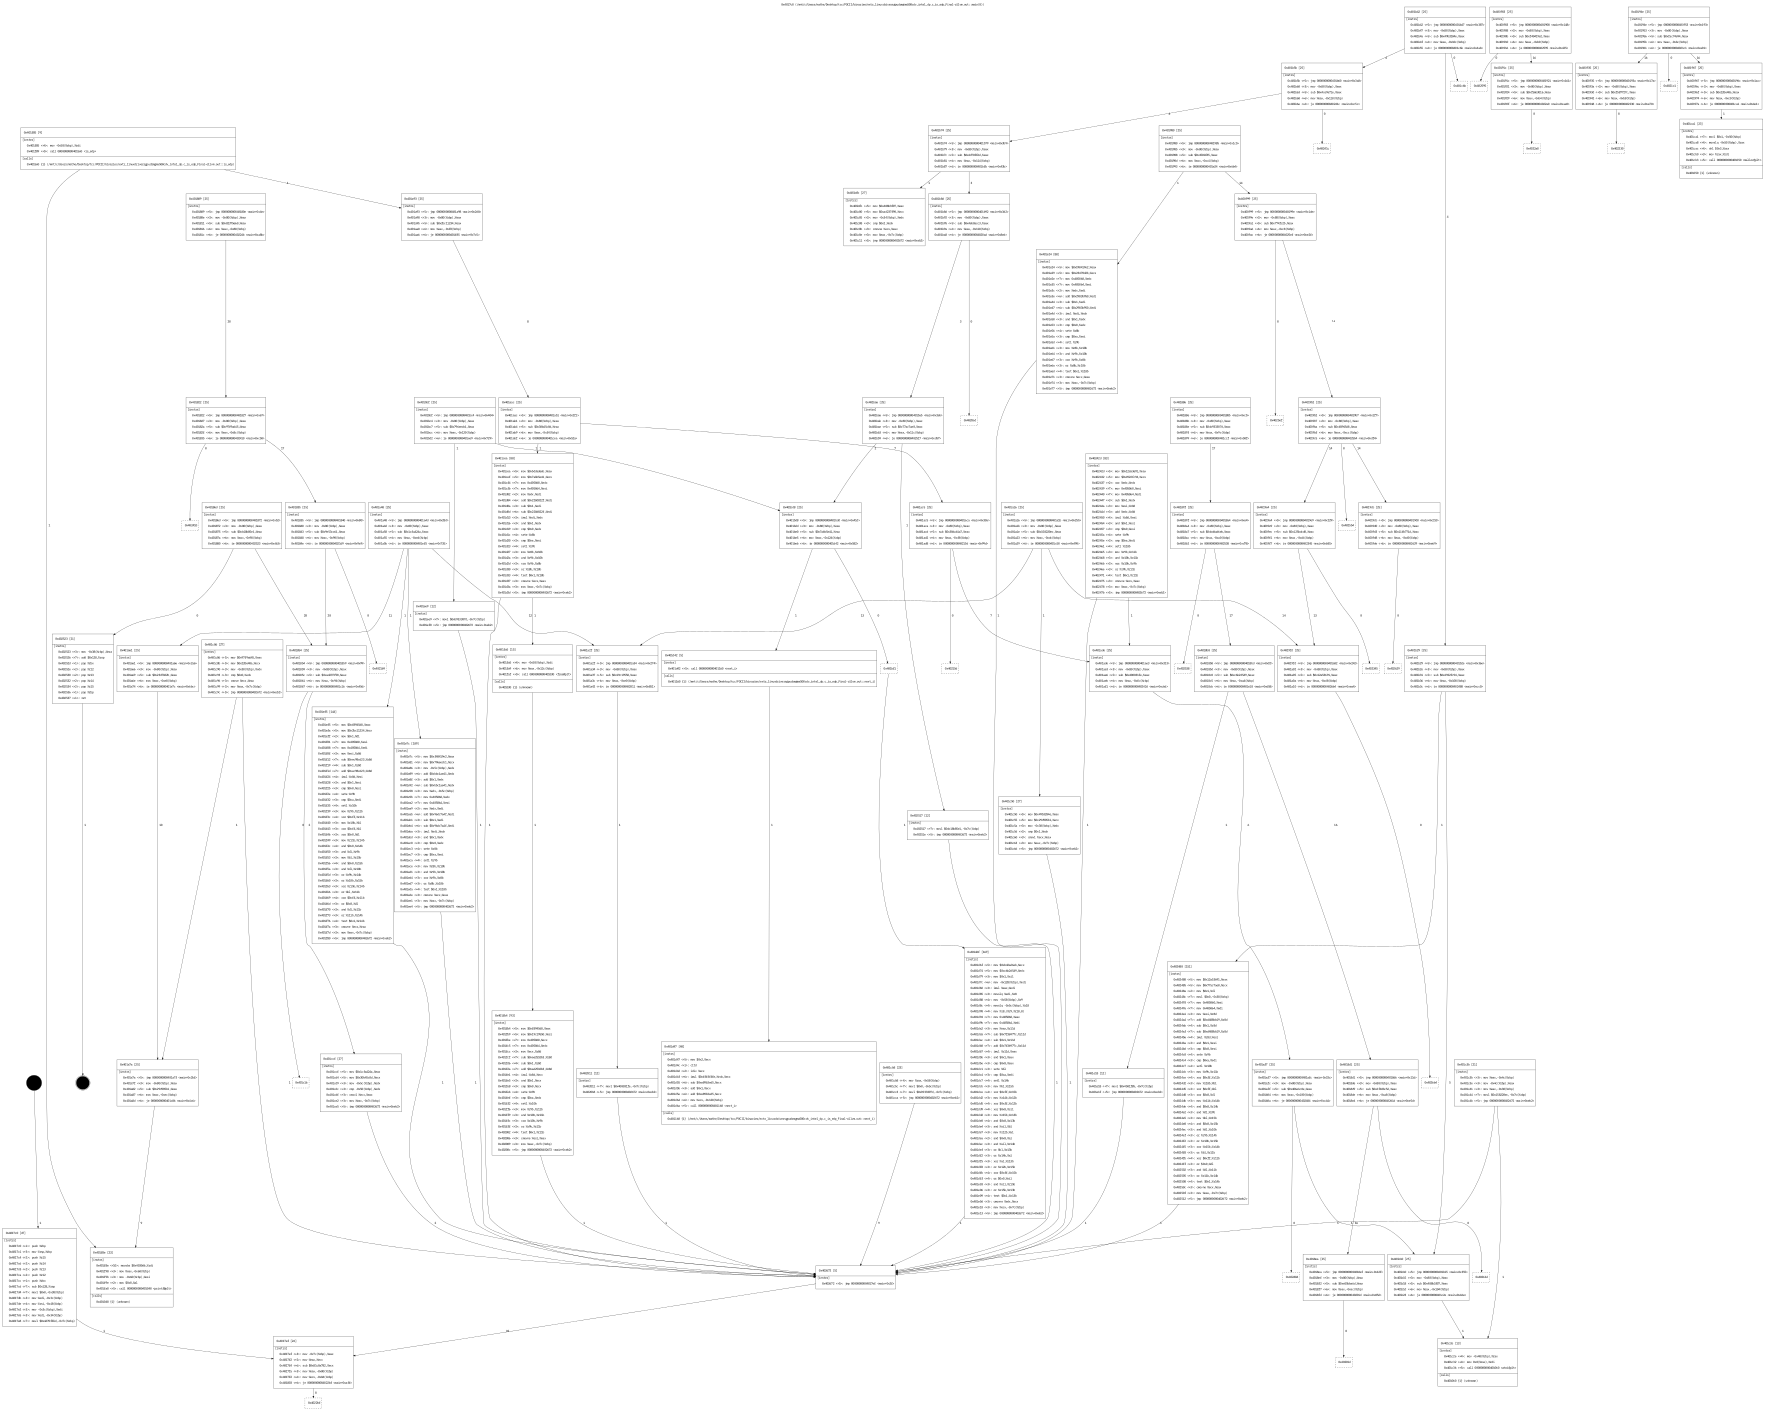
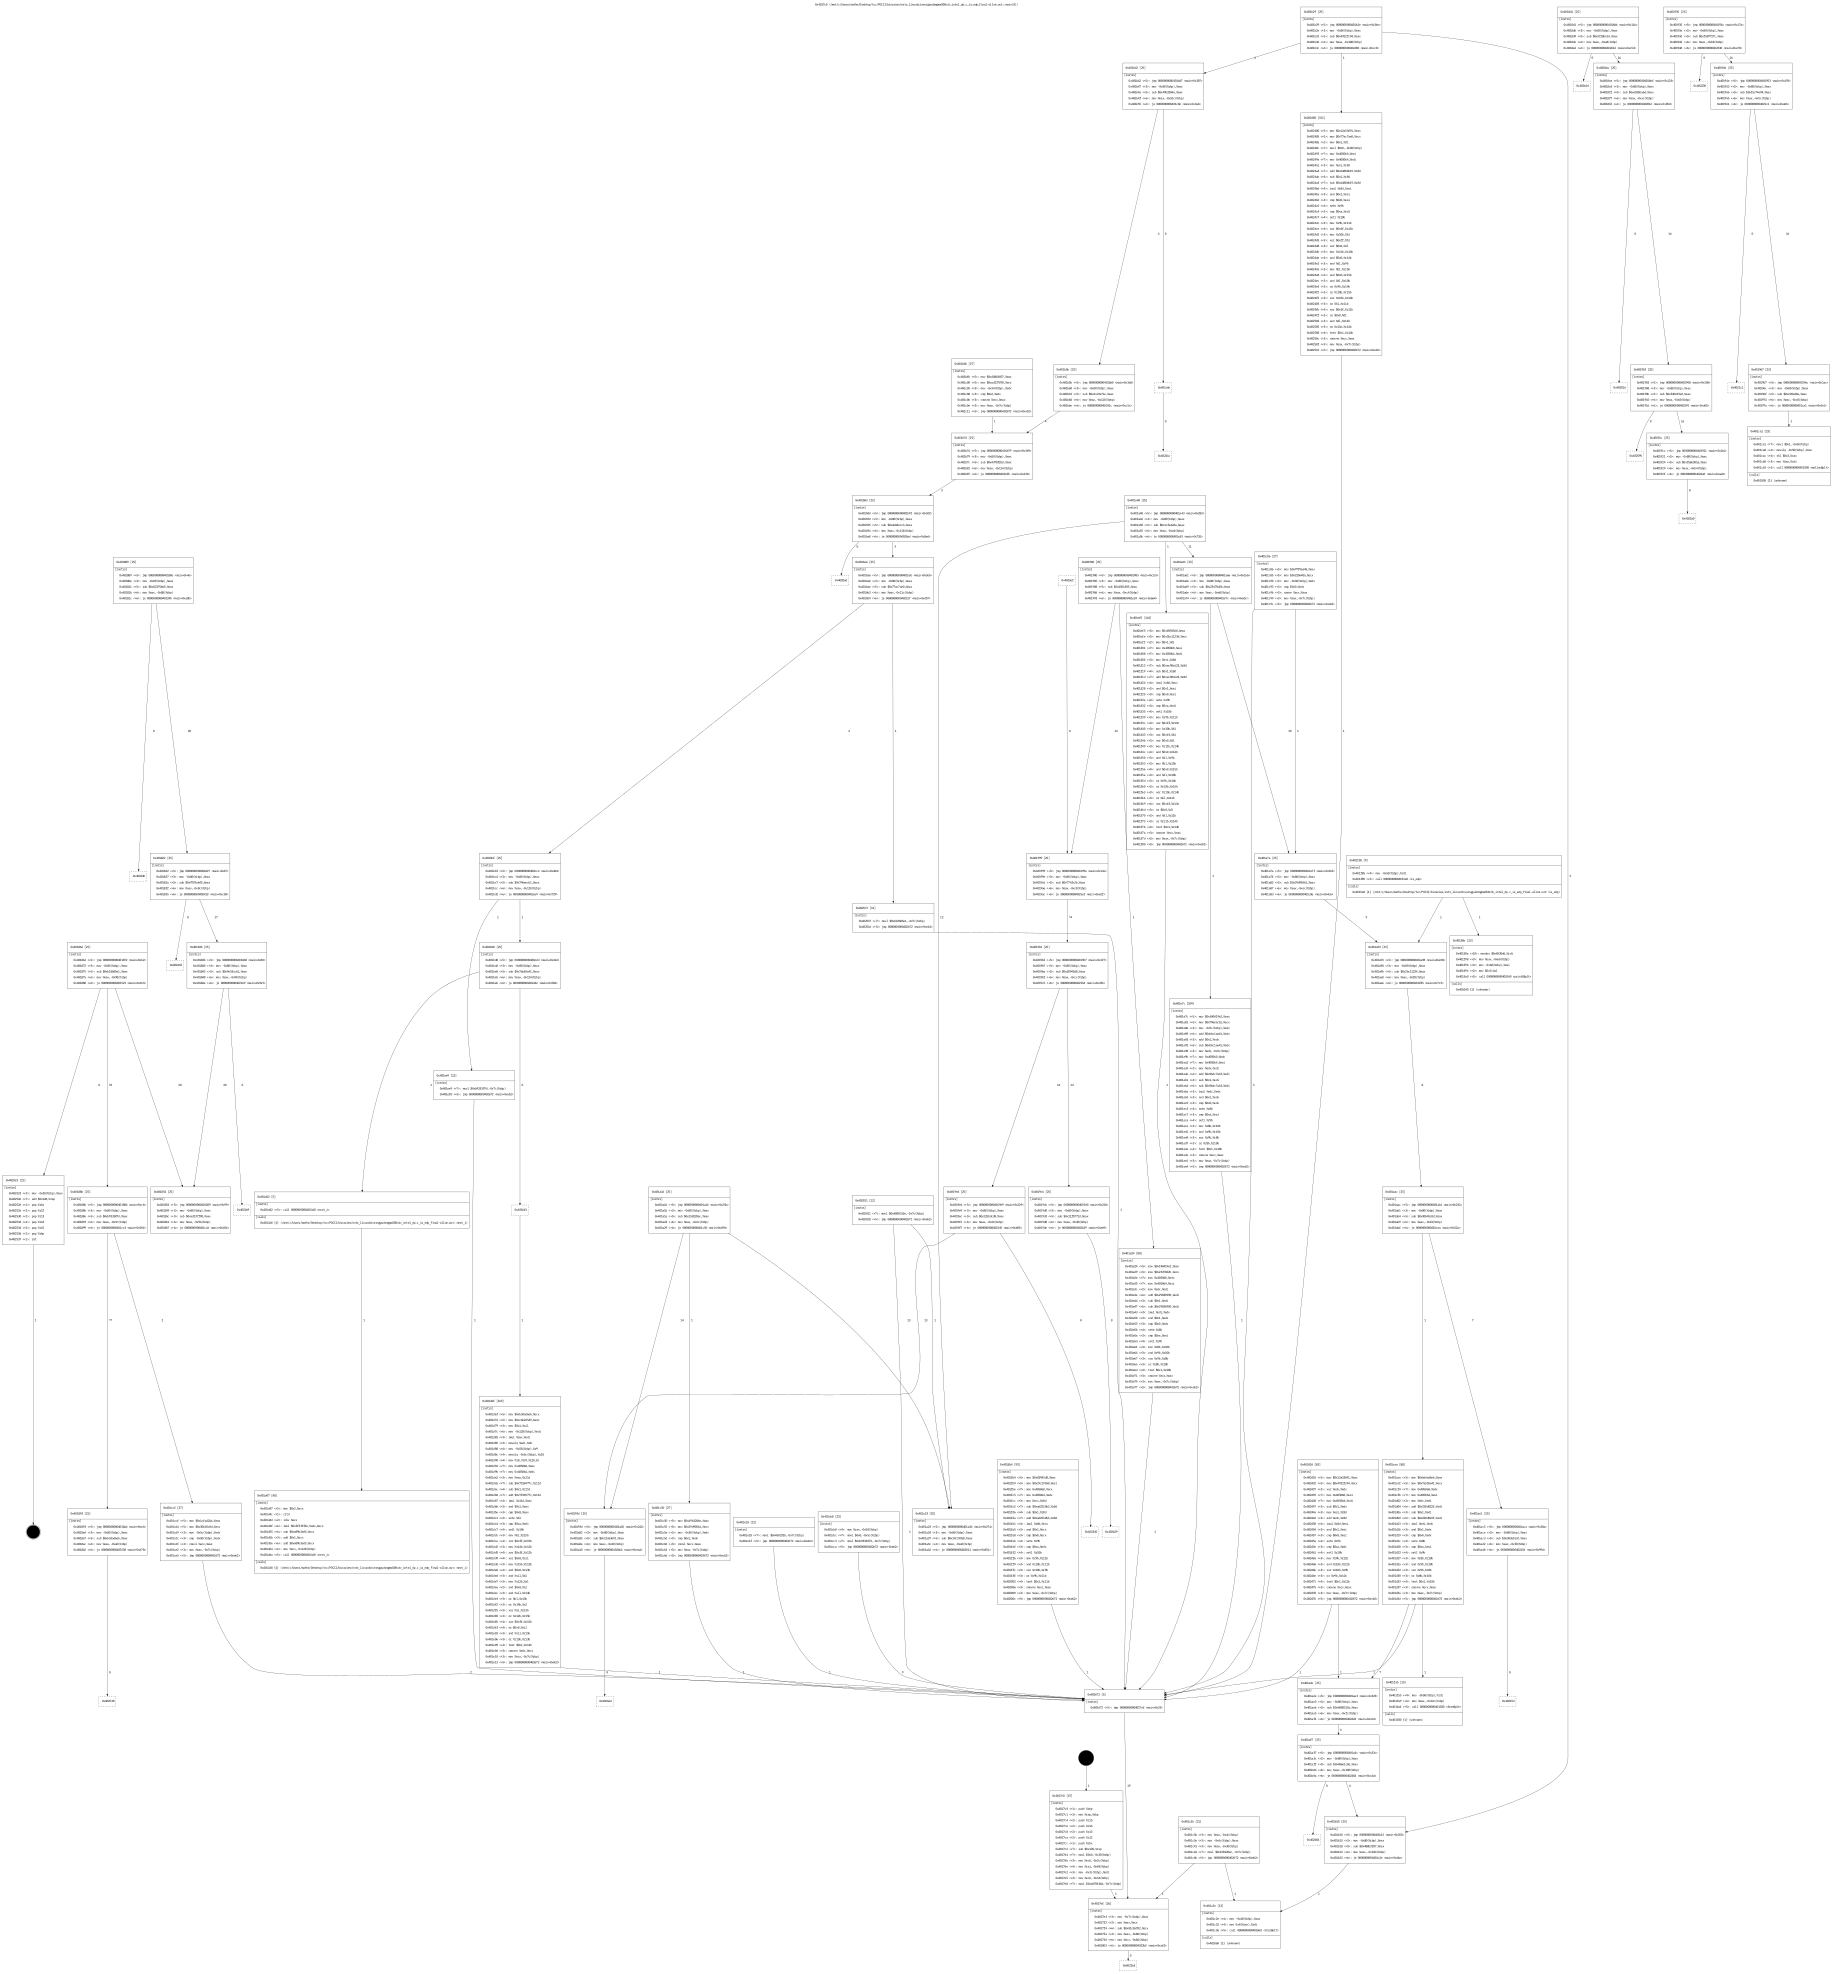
edge "0x40194e [25]" -> "0x401935 [25]": reversed
edge "0x401b5b [25]" -> "0x40241c": now "0x401c6b" -> "0x40241c"
edge "0x401b74 [25]" -> "0x401bfb [27]": reversed
edge "0x4018ea [25]" -> "0x401903 [25]": added, label "16"
edge "0x401999 [25]" -> "0x4025ef": reversed
edge "0x401b42 [25]" -> "0x401b29 [25]": reversed
edge "0x401ba6 [25]" -> "0x401bd8 [25]": now "0x401ba6 [25]" -> "0x401bbf [25]"
node "0x4025b4": removed
edge "0x401ac5 [25]" -> "0x401ade [25]": now "0x401cea [88]" -> "0x401ade [25]"
edge "0x401a48 [25]" -> "0x401e7c [109]": now "0x401a61 [25]" -> "0x401e7c [109]"
node "0x4018b8 [25]": removed
edge "0x401fa5 [15]" -> "0x401fb4 [93]": removed, label "1"
node "0x40224b": added
edge "0x401854 [25]" -> "0x401ccf [27]": now "0x401886 [25]" -> "0x401ccf [27]"
edge "0x401a2f [25]" -> "0x402011 [12]": reversed
node "0x401c16": removed
edge "0x40186d [25]" -> "0x401886 [25]": added, label "19"
edge "0x401a7a [25]" -> "0x401f8e [23]": now "0x401a7a [25]" -> "0x401a93 [25]"
edge "0x401c3b [21]" -> "0x402672 [5]": now "0x401c3b [21]" -> "0x4017ef [26]"
